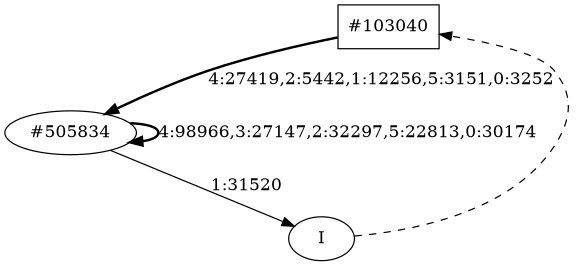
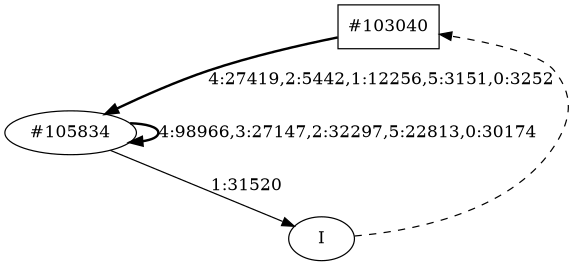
node "#505834": label "#505834" -> "#105834"
